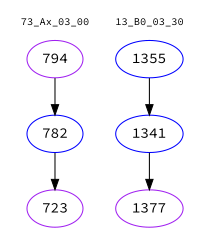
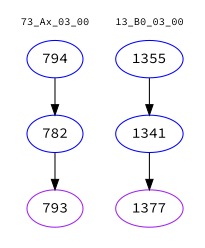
cluster "13_B0_03_30": label "13_B0_03_30" -> "13_B0_03_00"
node "794": color purple -> blue
node "723": label "723" -> "793"
